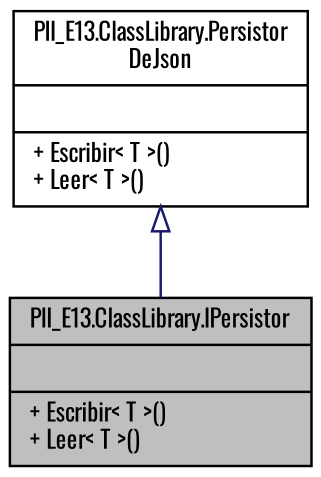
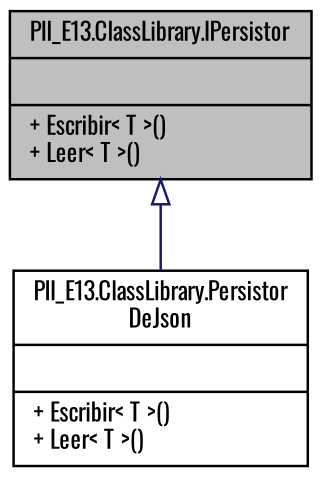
edge "PII_E13.ClassLibrary.IPersistor" -> "PII_E13.ClassLibrary.Persistor": reversed
